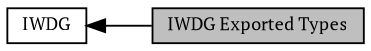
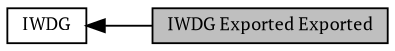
node "IWDG Exported Types": label "IWDG Exported Types" -> "IWDG Exported Exported"
